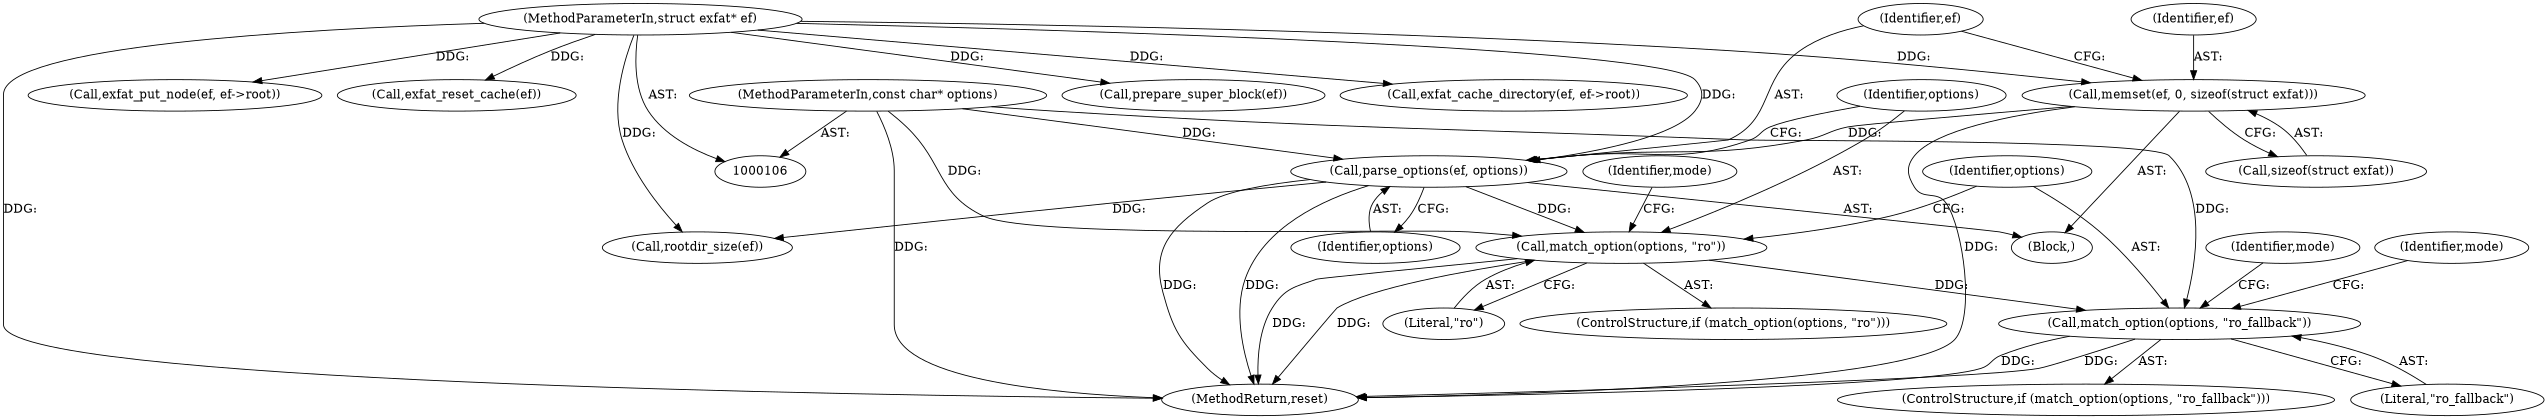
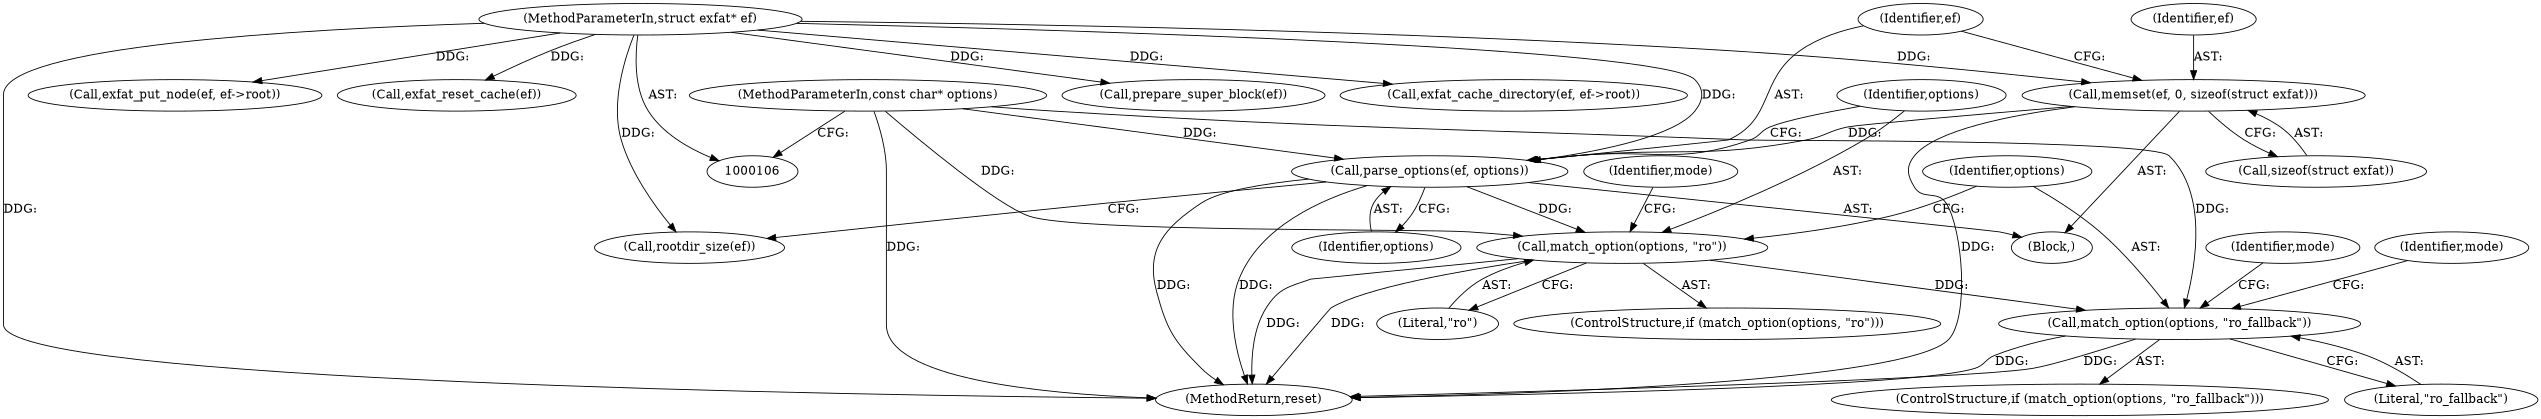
edge "(MethodParameterIn,const char* options)" -> "1000106": label "AST: " -> "CFG: "
edge "(Call,parse_options(ef, options))" -> "(Call,rootdir_size(ef))": label "DDG: " -> "CFG: "
